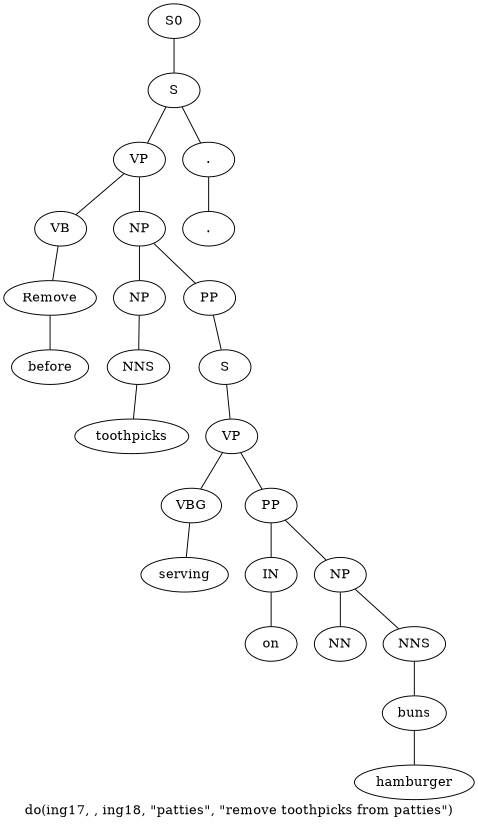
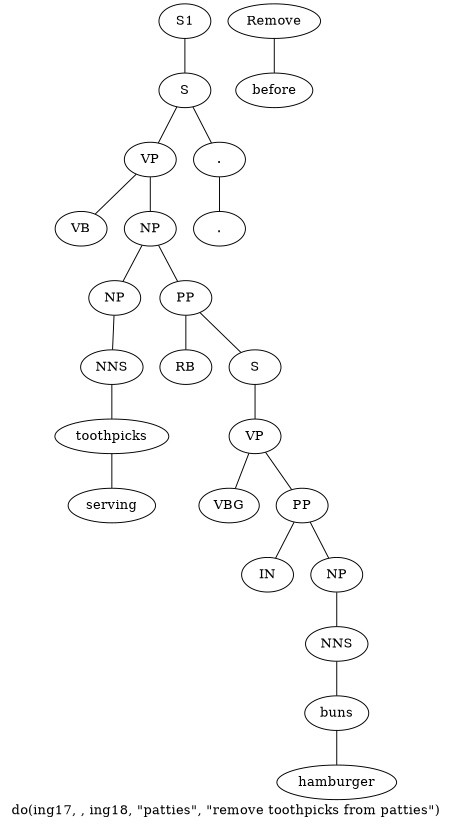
node "S0": label "S0" -> "S1"
edge "VB" -- "Remove": removed
node "RB": added
edge "VBG" -- "serving": now "toothpicks" -- "serving"
node "on": removed
node "NN": removed
